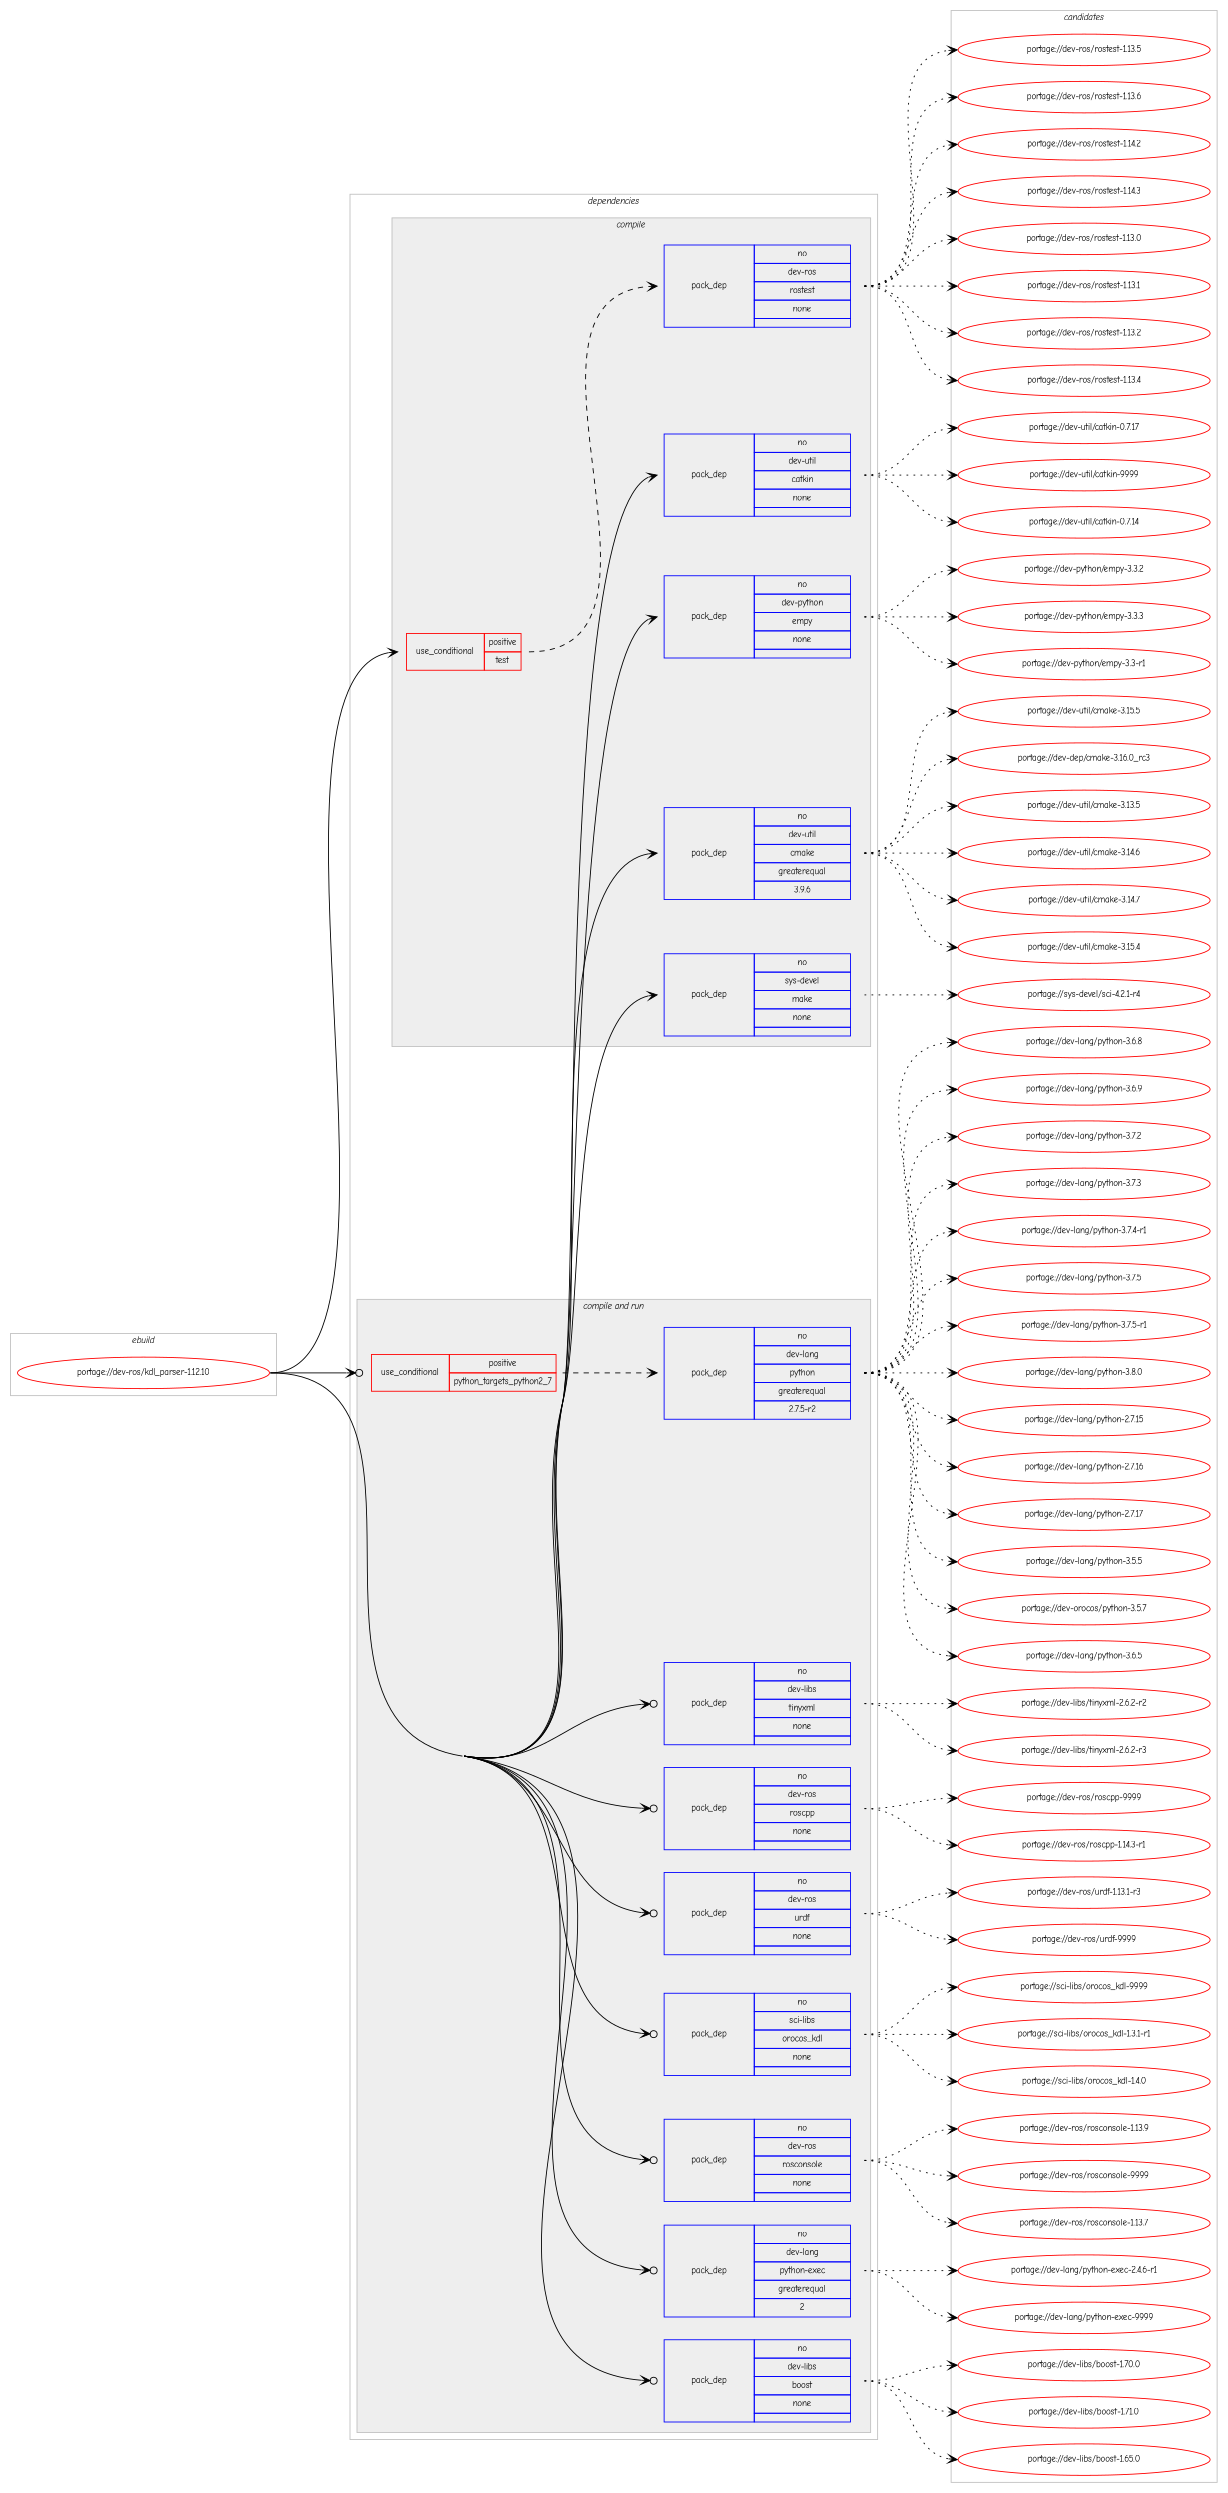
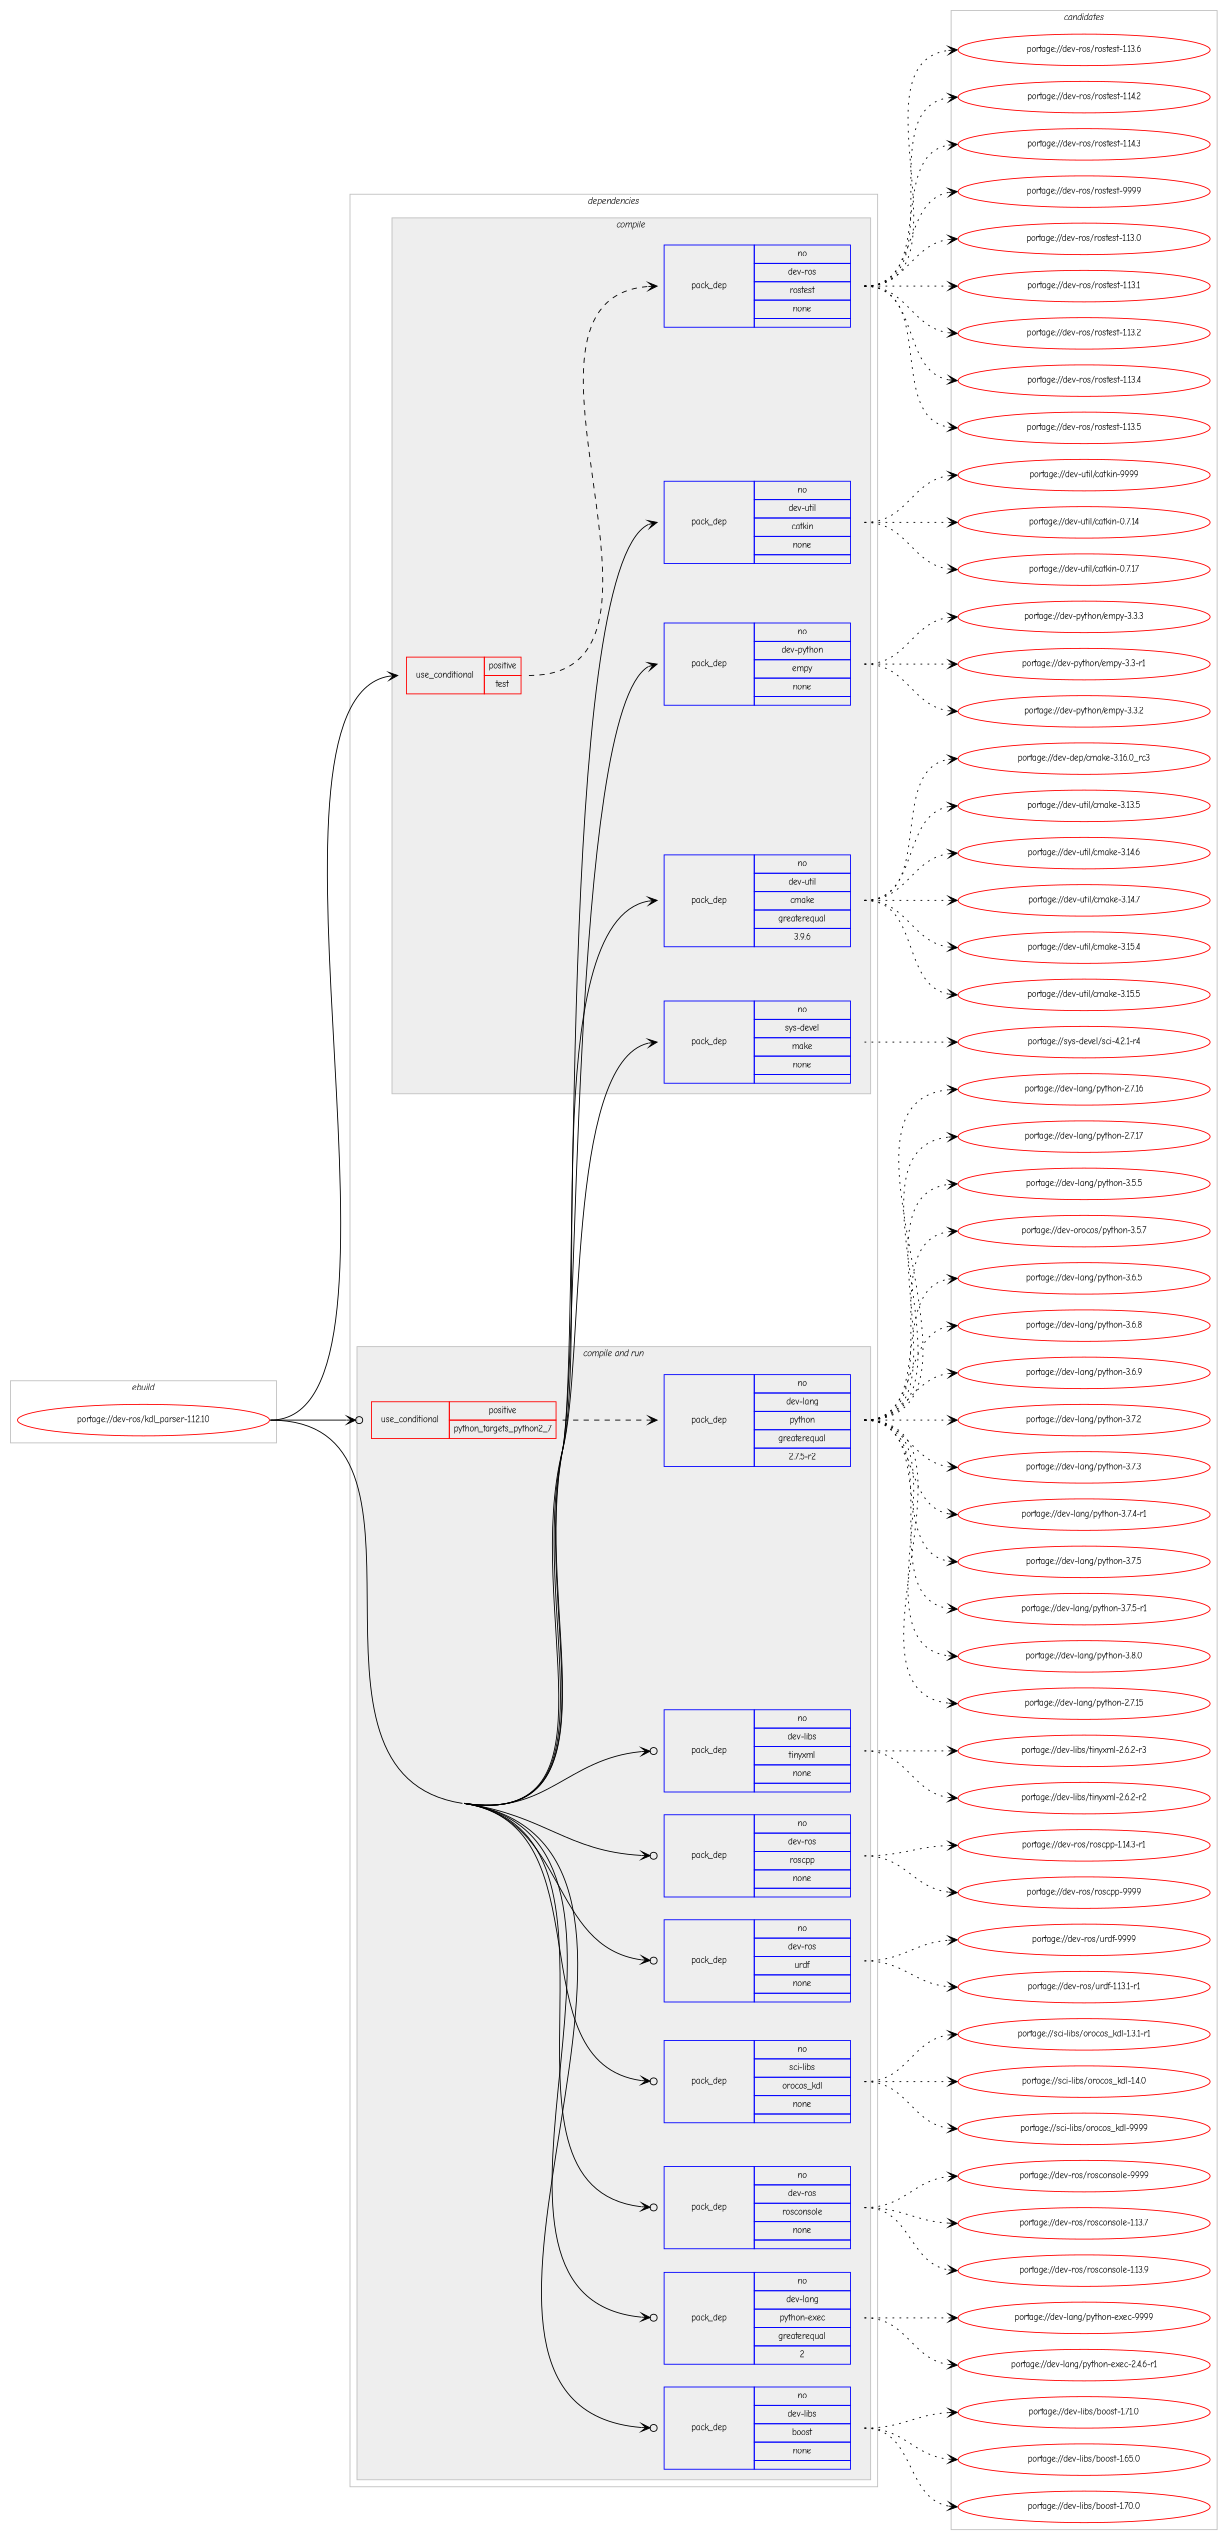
node "portage://dev-ros/rostest-9999": added
node "portage://dev-ros/urdf-1.13.1-r3": label "portage://dev-ros/urdf-1.13.1-r3" -> "portage://dev-ros/urdf-1.13.1-r1"
